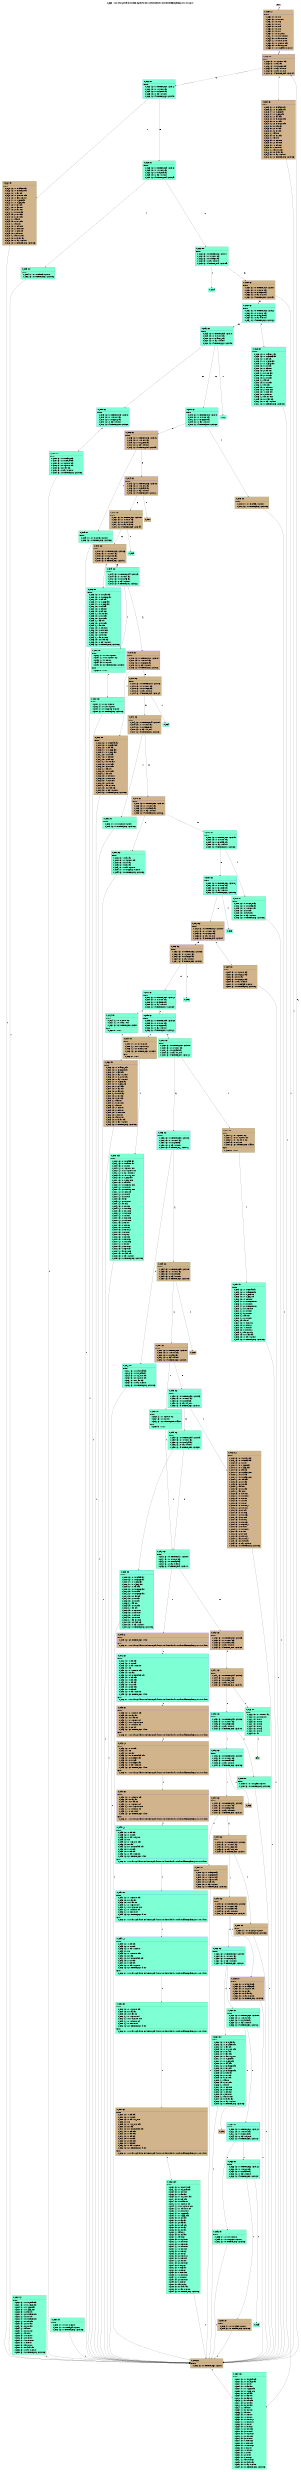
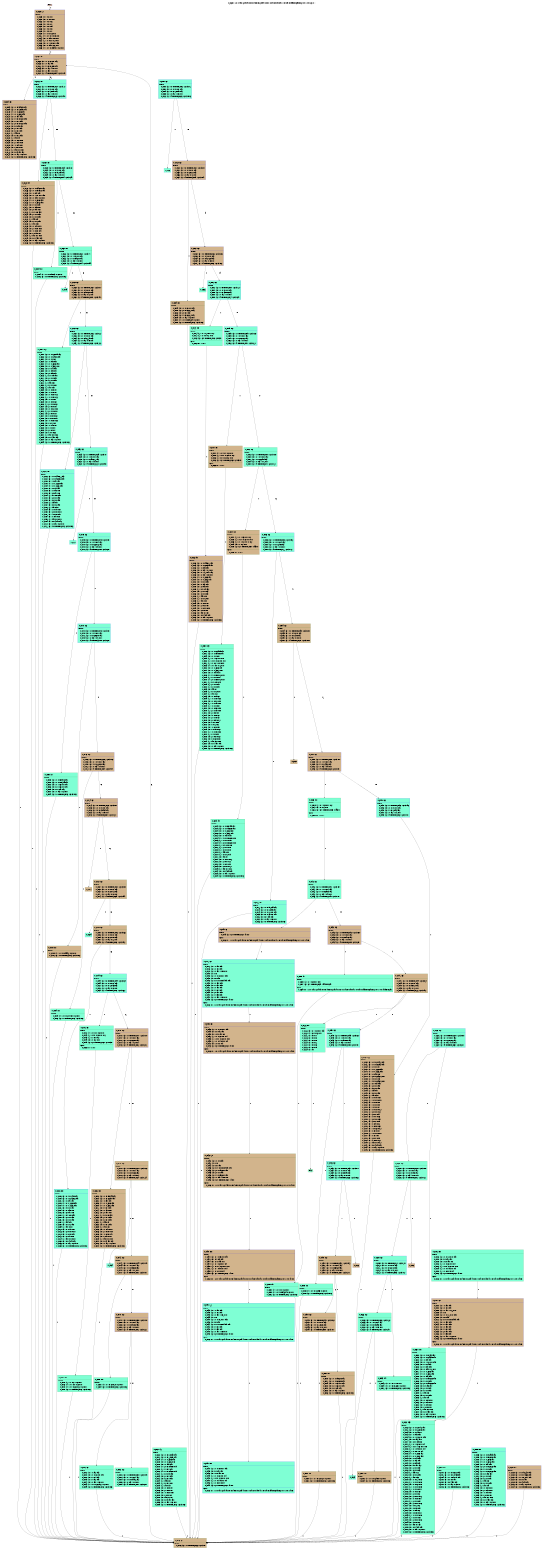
edge "0x4016ea [25]" -> "0x40171c [25]": now "0x401703 [25]" -> "0x40171c [25]"
edge "0x401816 [25]" -> "0x40182f [25]": removed, label "20"
edge "0x401816 [25]" -> "0x401bbf [27]": removed, label "1"
node "0x4020f3 [9]": added
node "0x401929 [25]": removed
node "0x4019f1 [25]": removed
node "0x401ede [44]": removed
edge "0x402725 [5]" -> "0x40221d [134]": reversed
